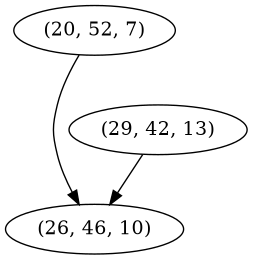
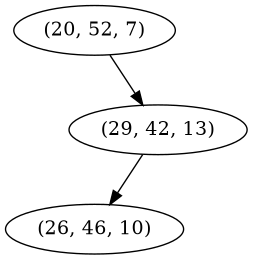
edge "(20, 52, 7)" -> "(26, 46, 10)": now "(20, 52, 7)" -> "(29, 42, 13)"
